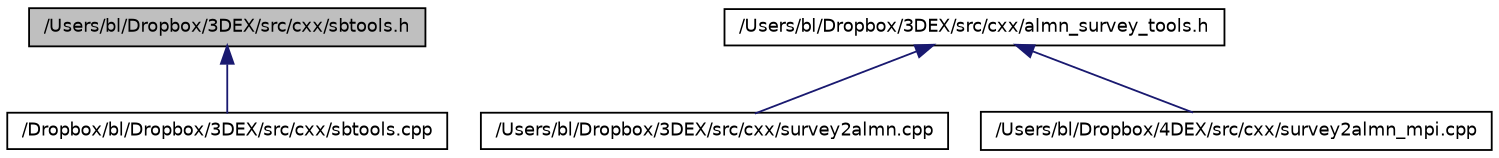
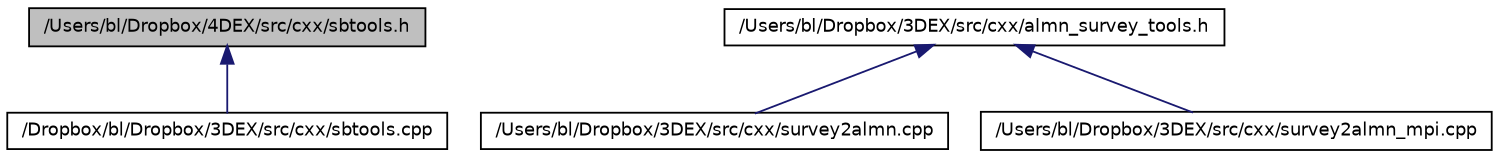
node "/Users/bl/Dropbox/3DEX/src/cxx/sbtools.h": label "/Users/bl/Dropbox/3DEX/src/cxx/sbtools.h" -> "/Users/bl/Dropbox/4DEX/src/cxx/sbtools.h"
node "/Users/bl/Dropbox/4DEX/src/cxx/survey2almn_mpi.cpp": label "/Users/bl/Dropbox/4DEX/src/cxx/survey2almn_mpi.cpp" -> "/Users/bl/Dropbox/3DEX/src/cxx/survey2almn_mpi.cpp"
